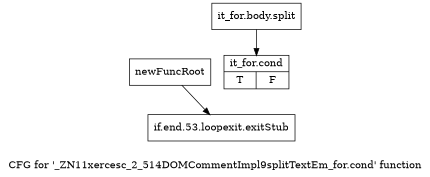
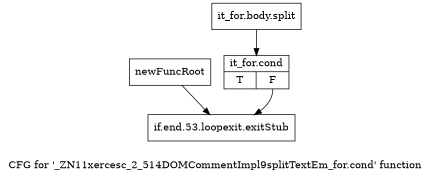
edge "it_for.cond" -> "if.end.53.loopexit.exitStub": added
